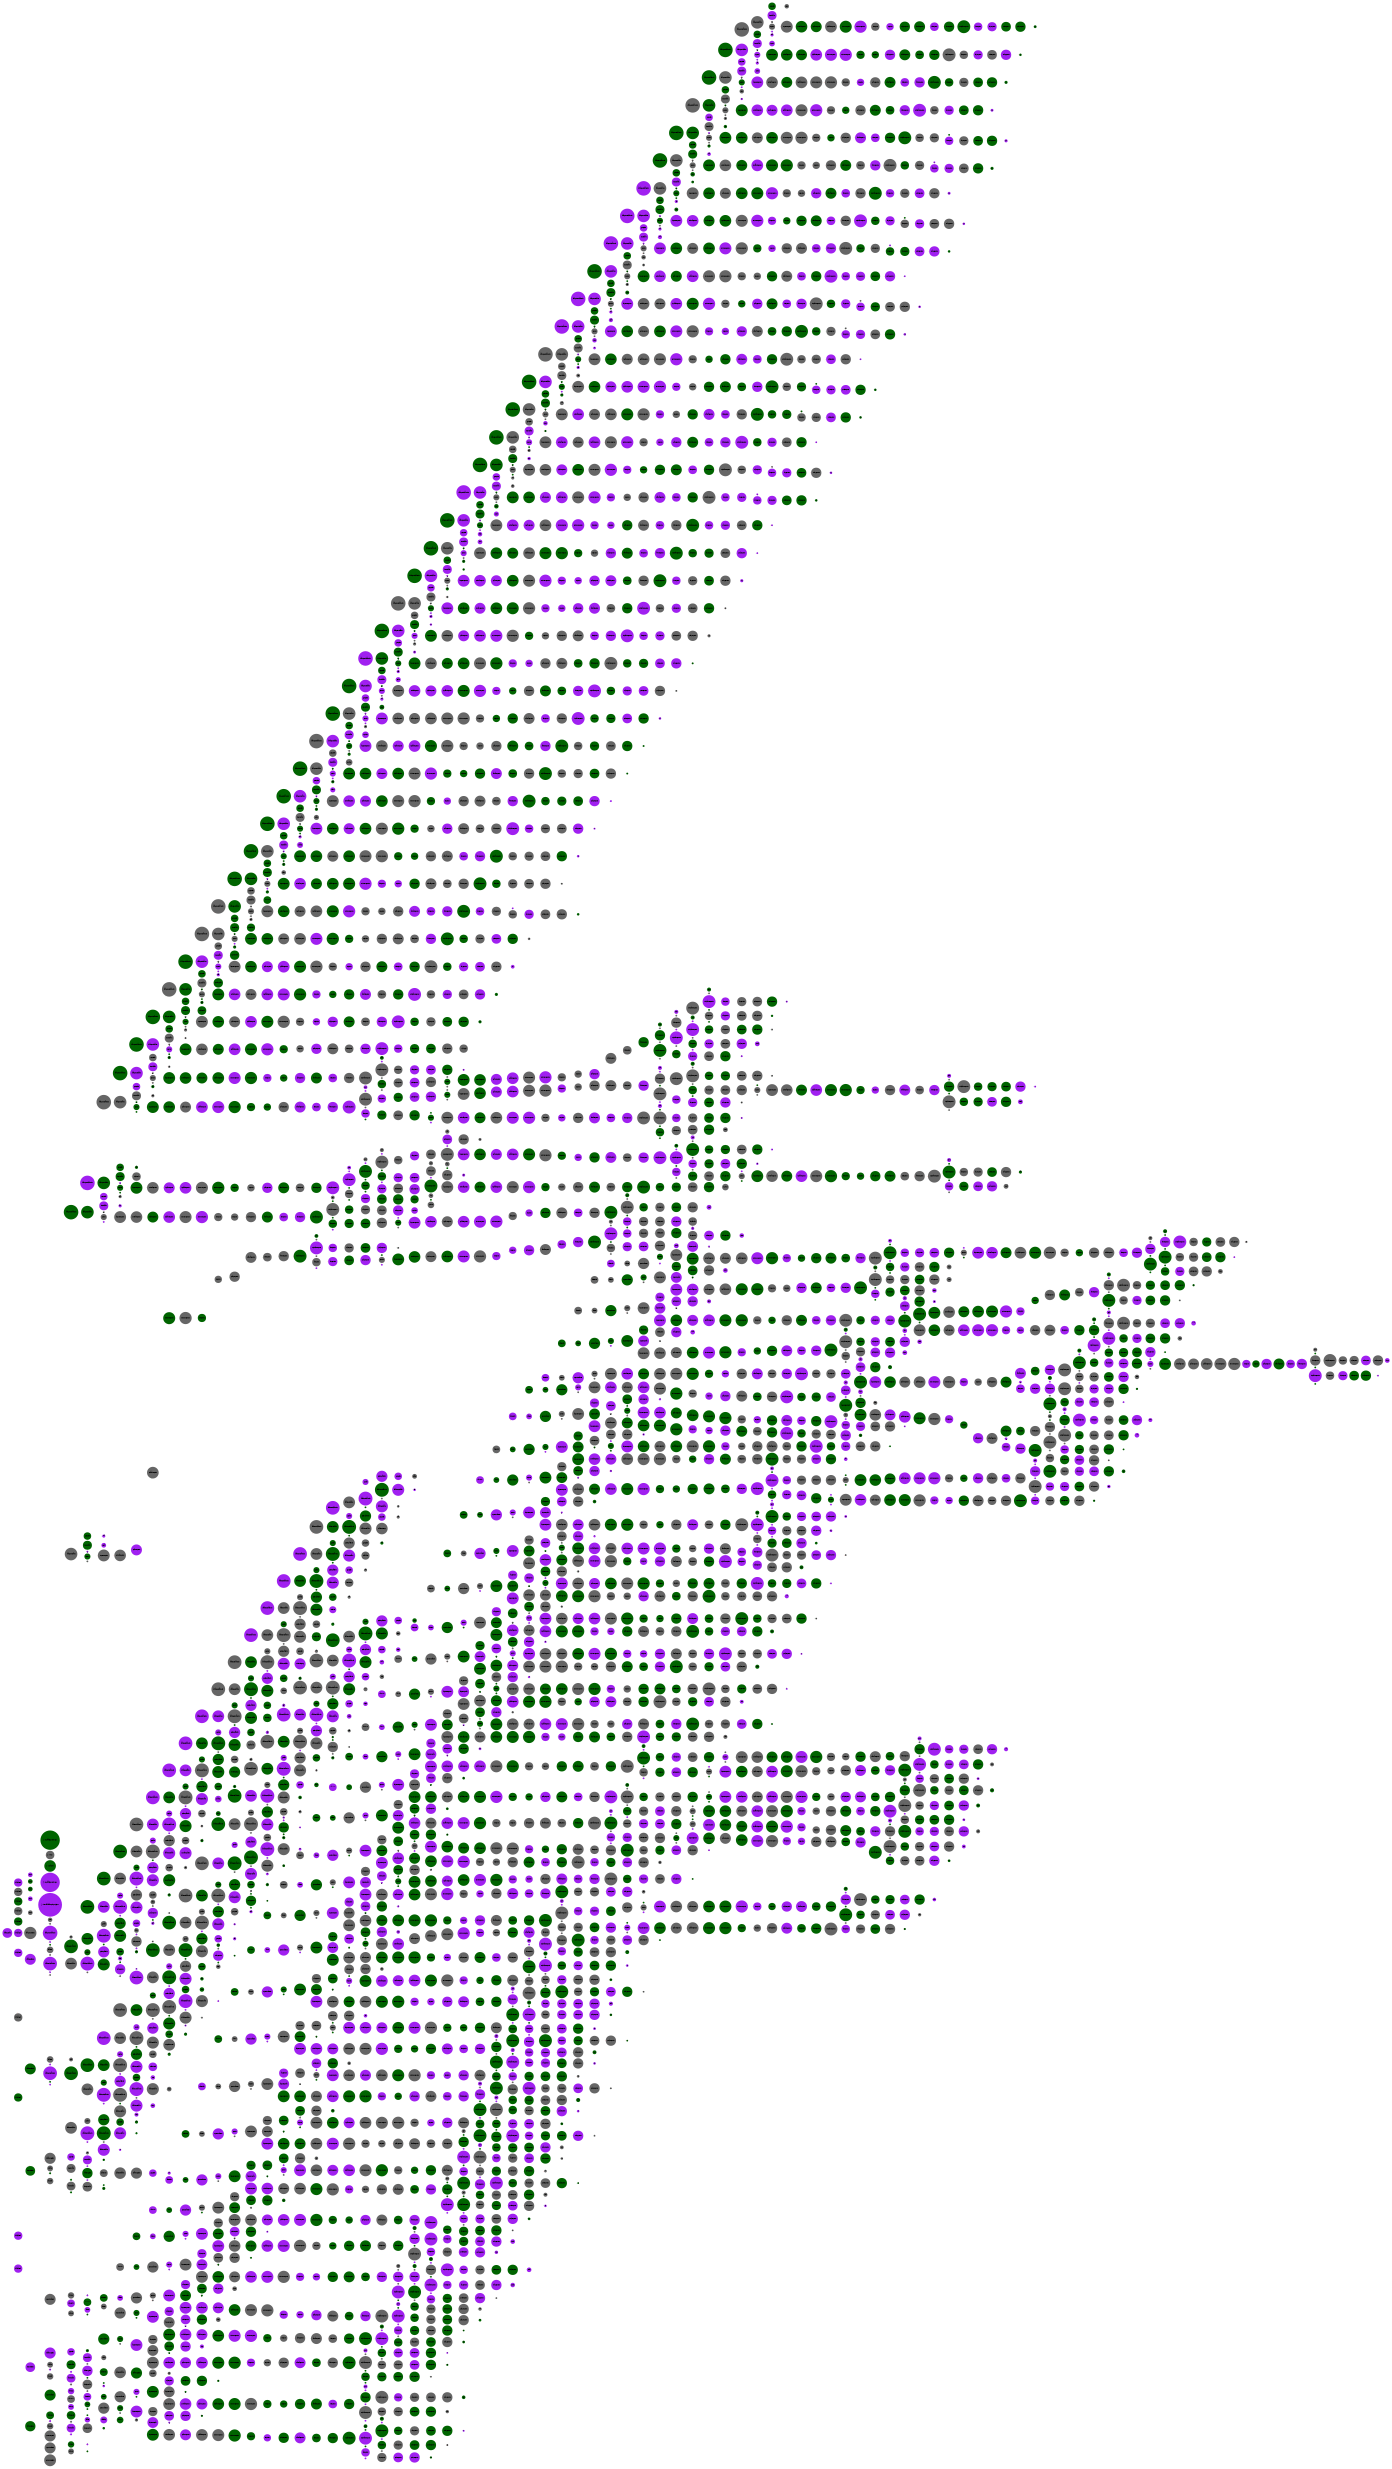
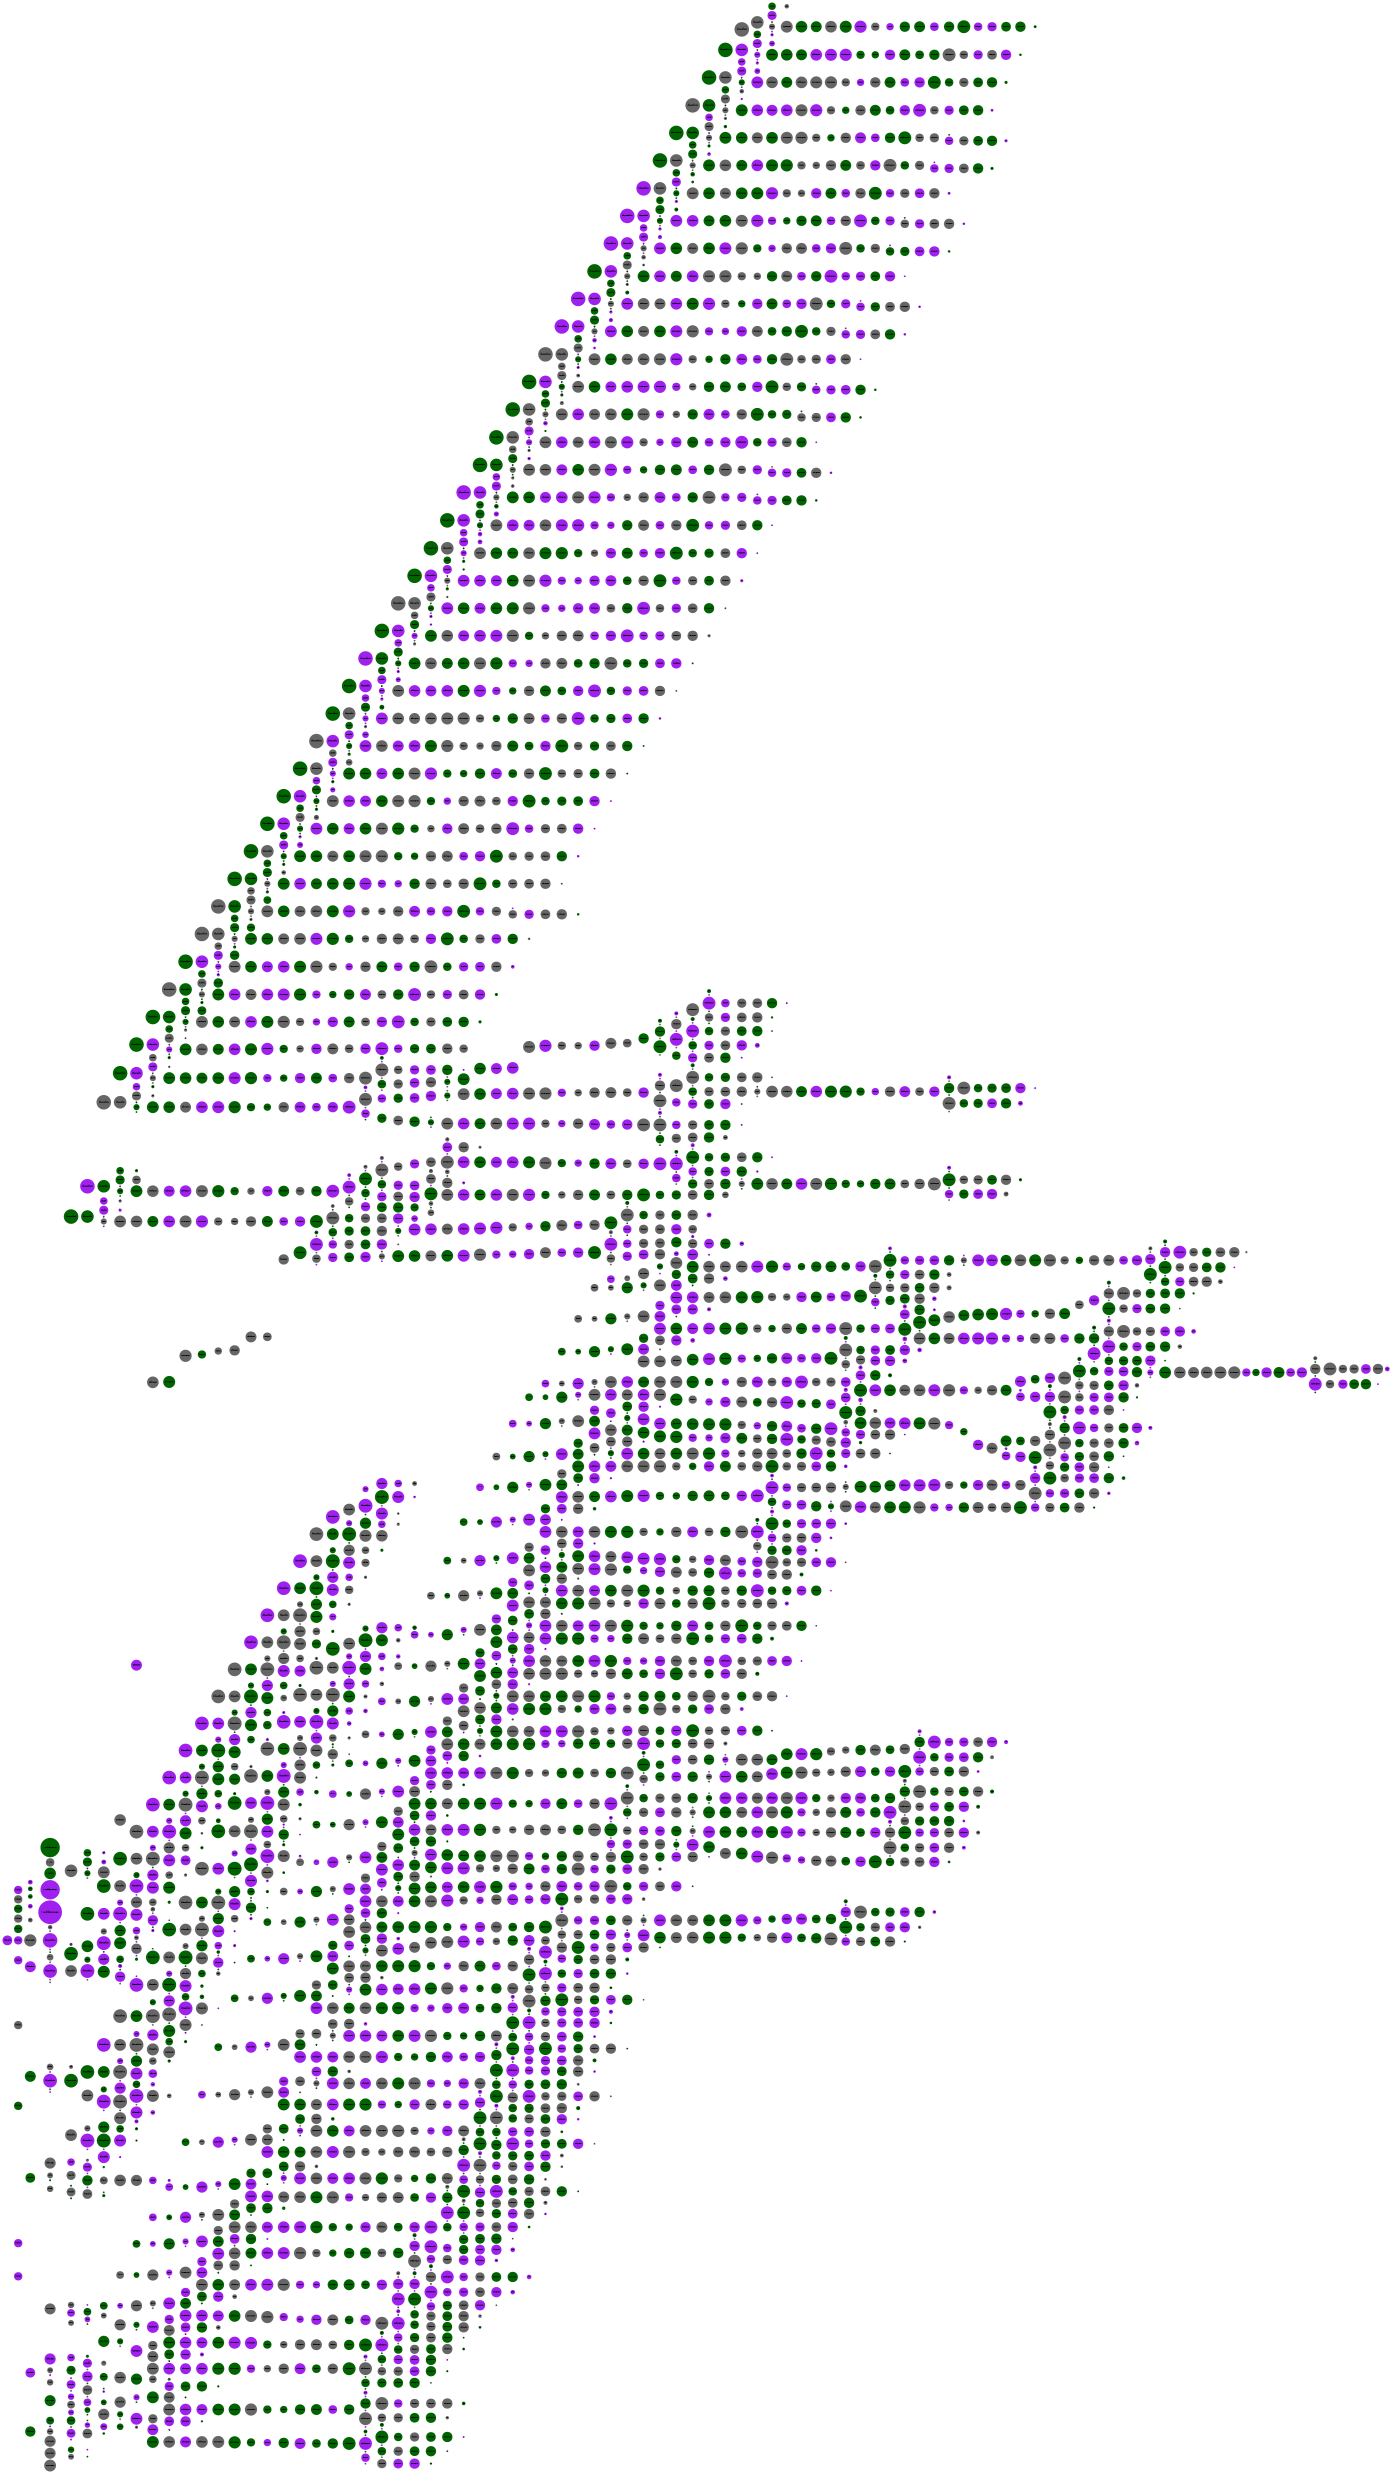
node "Cc0": removed
node "dissipation_rate1": removed
node "vx_correlation_gradient": label "vx_correlation_gradient" -> "vx_family_gradient"
